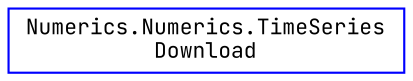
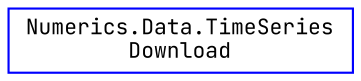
node "Numerics.Numerics.TimeSeries Download": label "Numerics.Numerics.TimeSeries Download" -> "Numerics.Data.TimeSeries Download"
